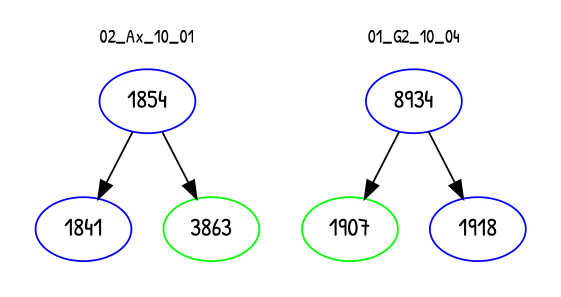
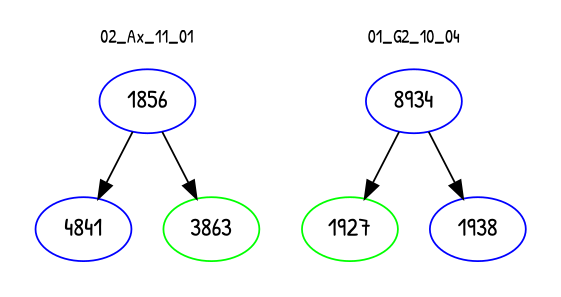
cluster "02_Ax_10_01": label "02_Ax_10_01" -> "02_Ax_11_01"
node "1854": label "1854" -> "1856"
node "1841": label "1841" -> "4841"
node "1907": label "1907" -> "1927"
node "1918": label "1918" -> "1938"
